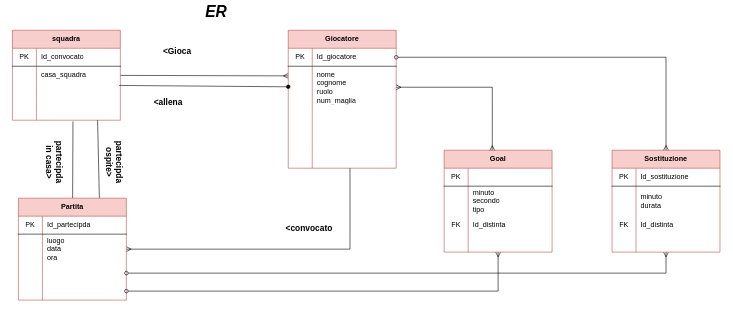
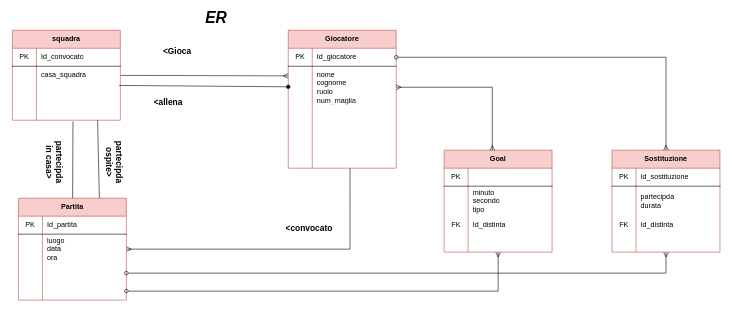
node "ER": moved (216, 12) -> (216, 18)
node "minuto durata": label "minuto durata" -> "partecipda durata"
node "Id_partecipda": label "Id_partecipda" -> "Id_partita"
